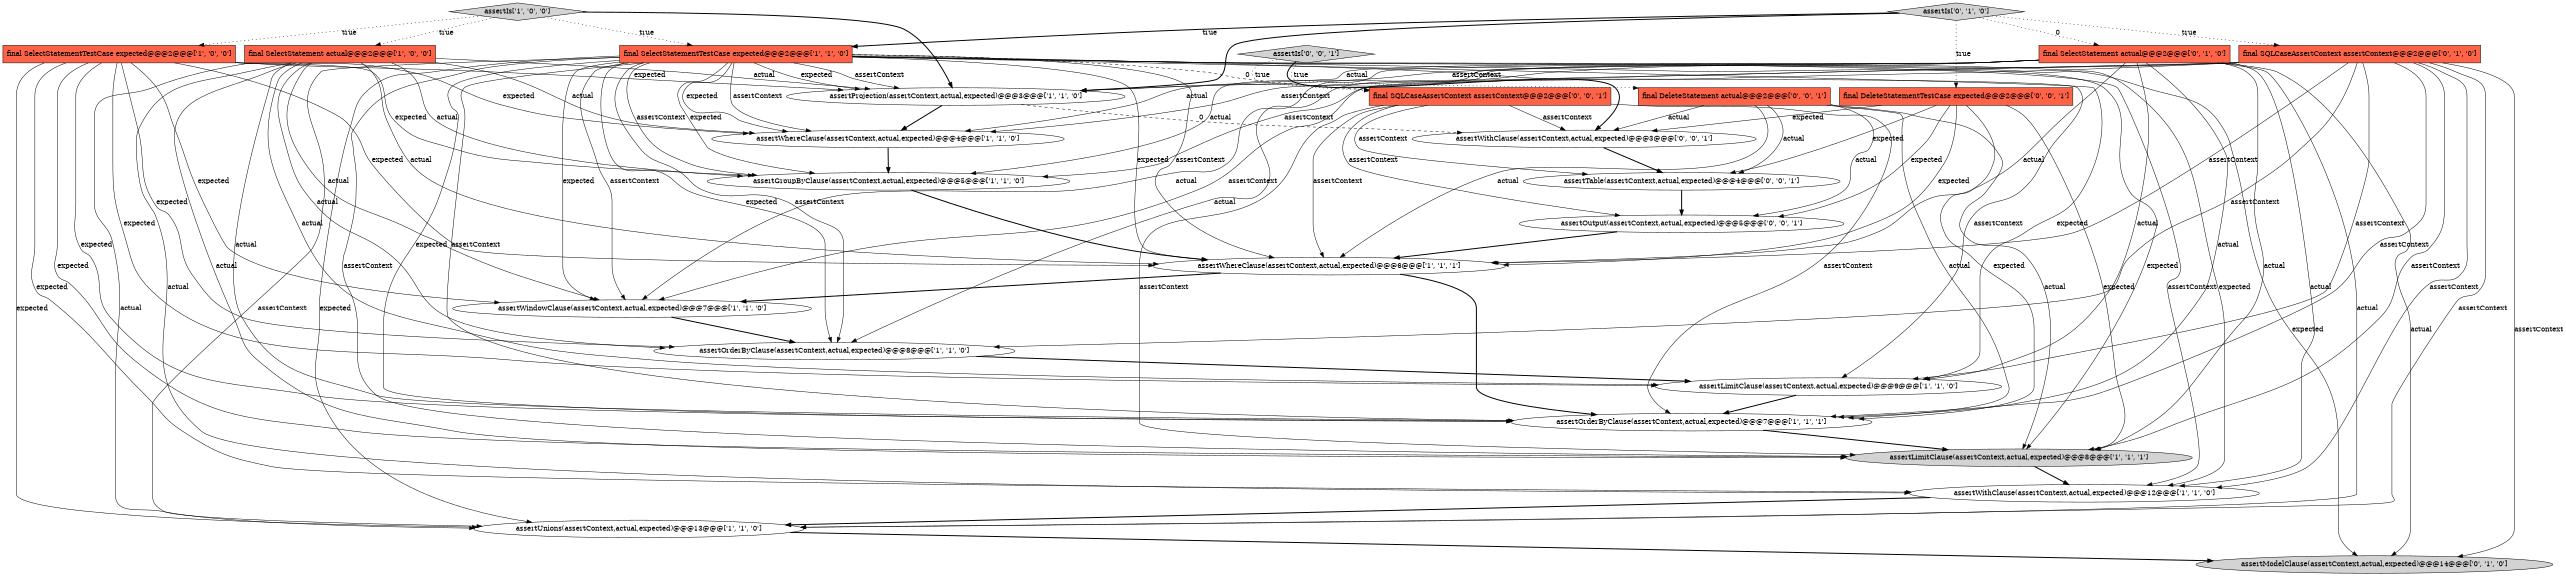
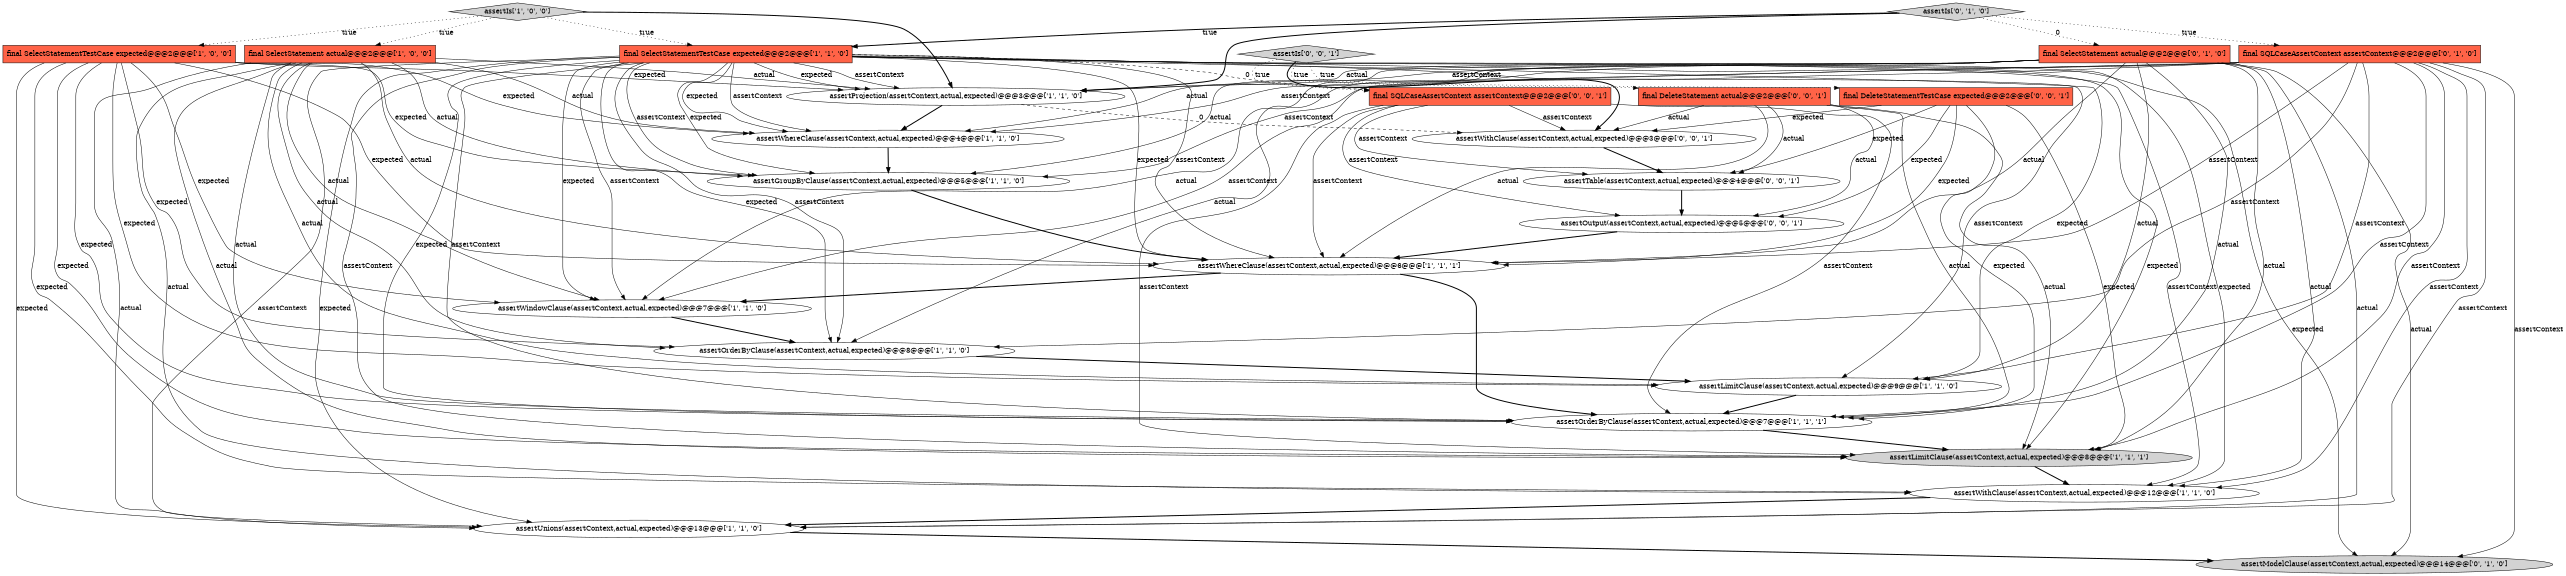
edge "assertIs['0', '1', '0']" -> "final DeleteStatementTestCase expected@@@2@@@['0', '0', '1']": now "assertIs['0', '0', '1']" -> "final DeleteStatementTestCase expected@@@2@@@['0', '0', '1']"
